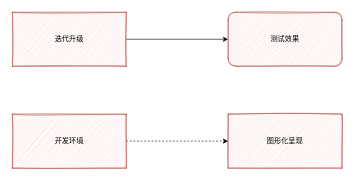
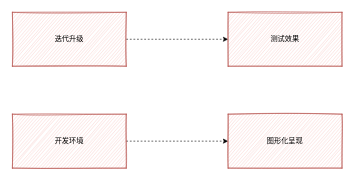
edge "迭代升级" -> "测试效果": style solid -> dashed
node "测试效果": shape rounded rectangle -> rectangle
